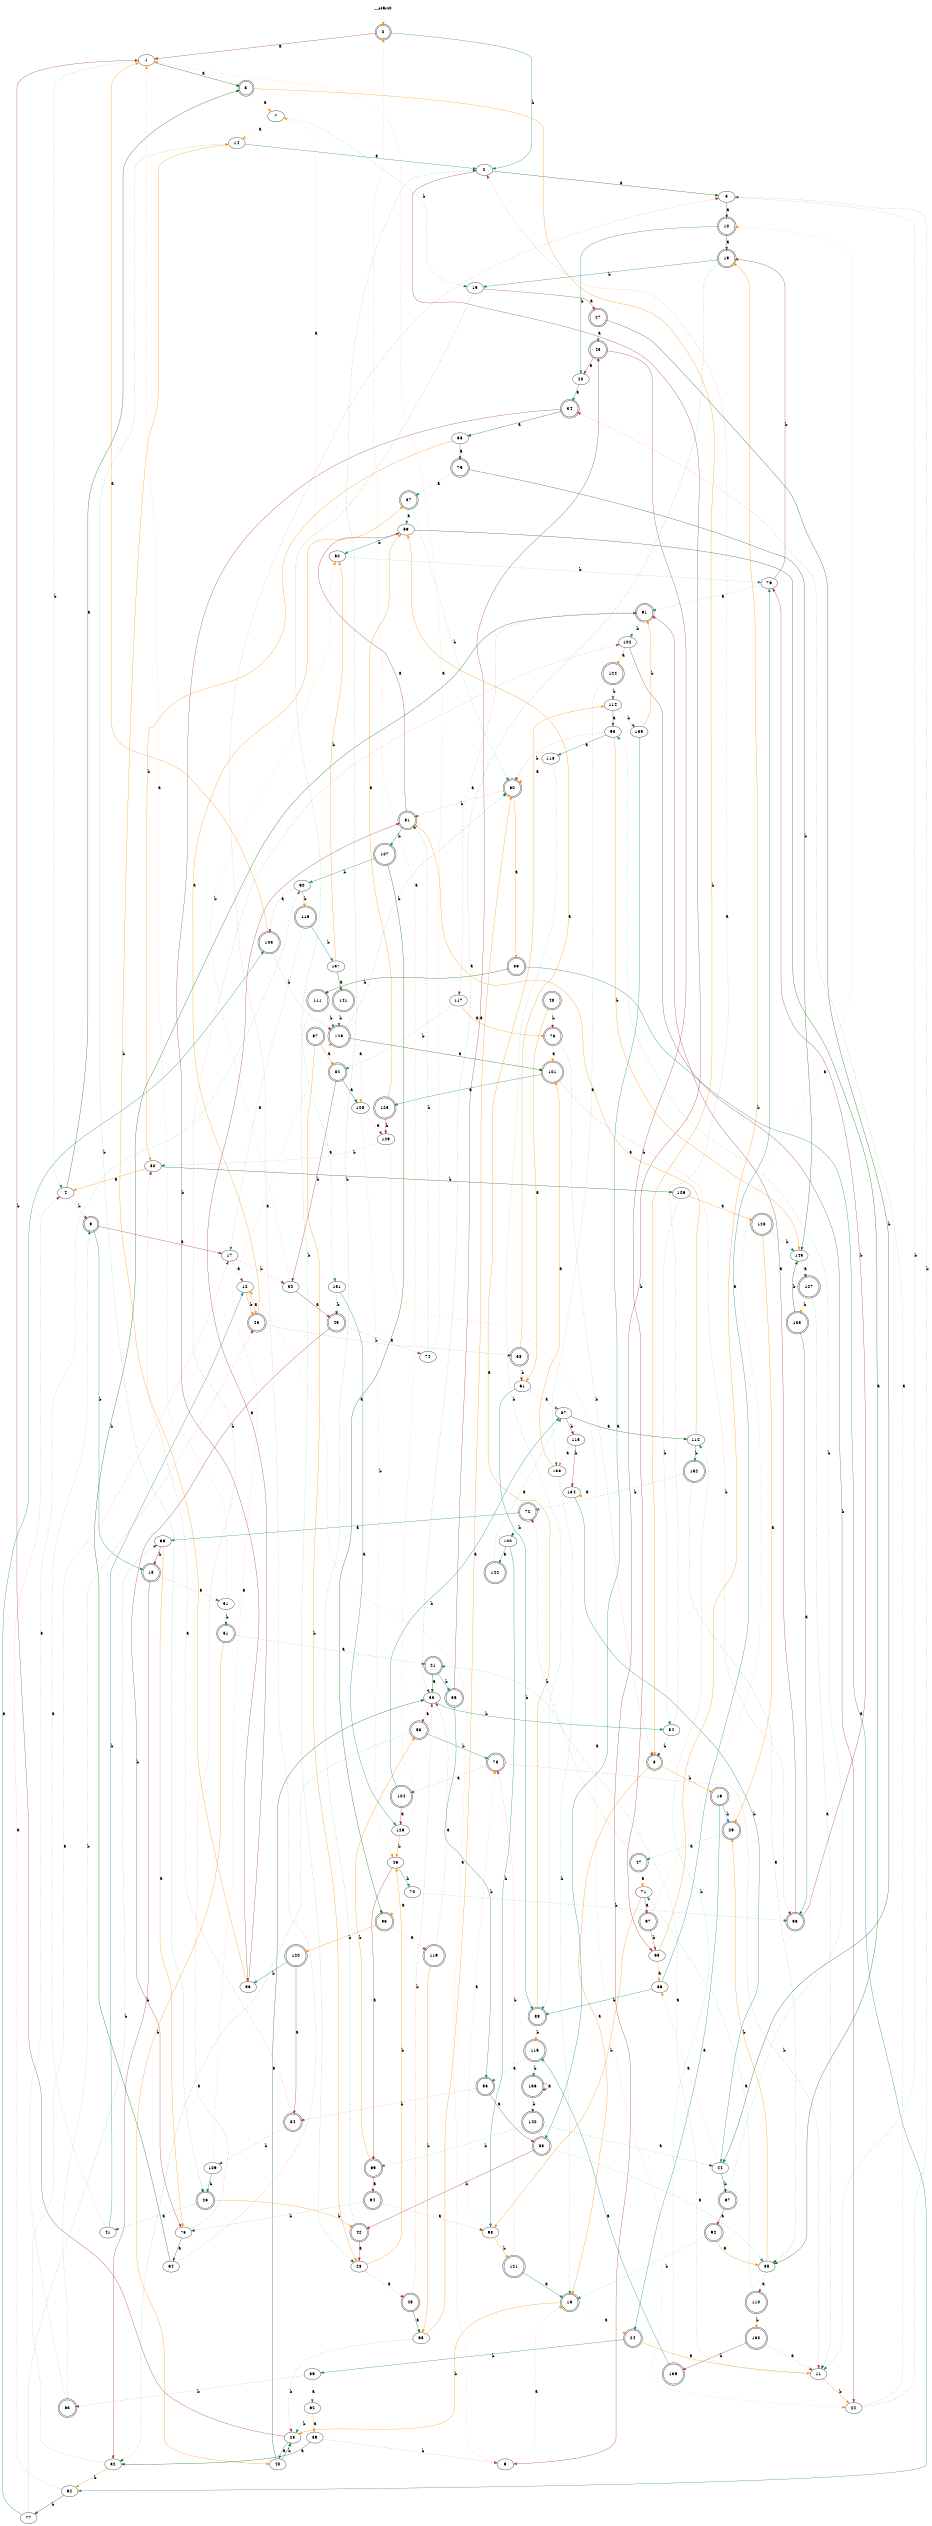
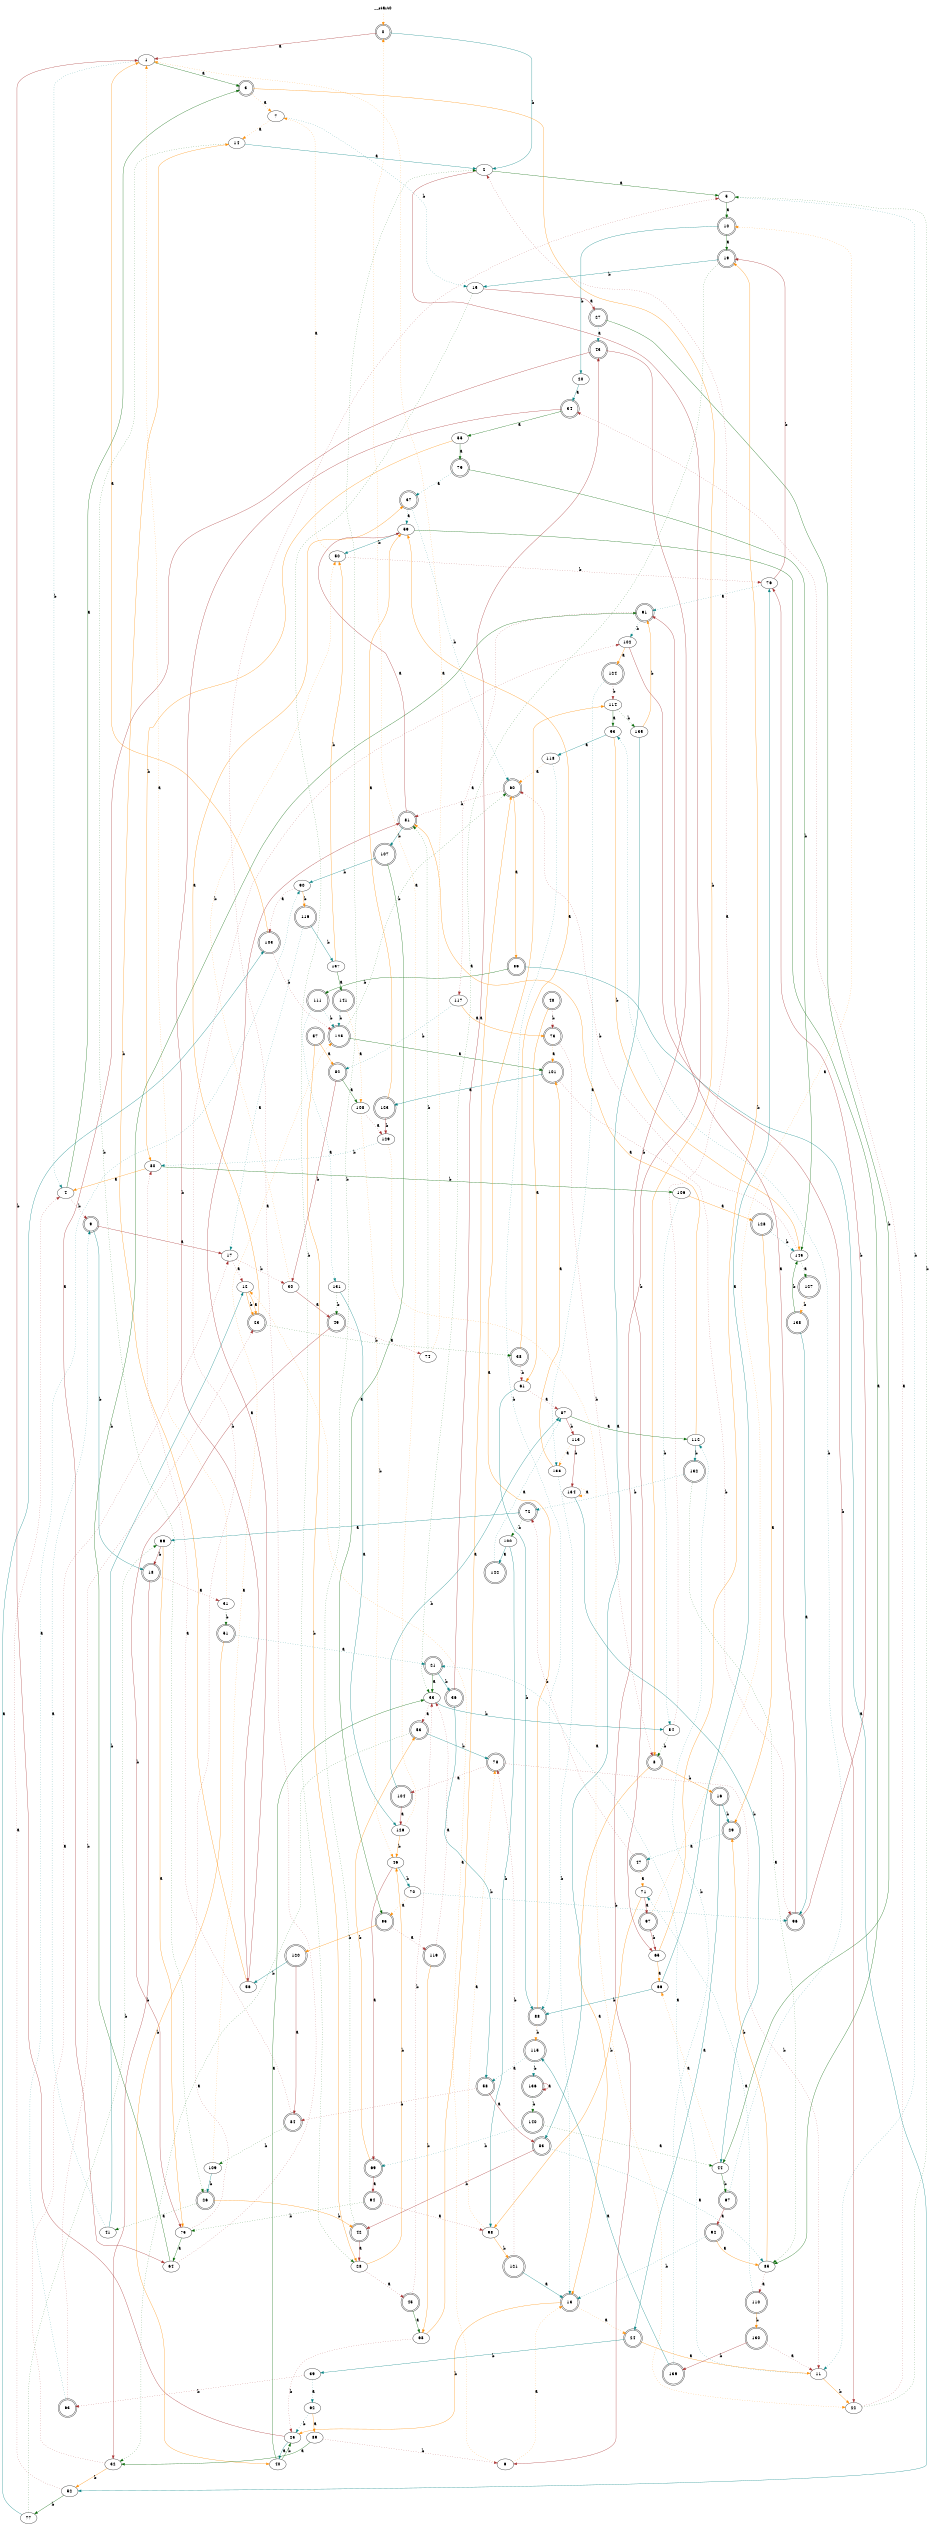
edge "43" -> "20": now "43" -> "64"
edge "50" -> "76": color teal -> brown
edge "93" -> "60": now "145" -> "60"
edge "127" -> "11": removed, label "a"
